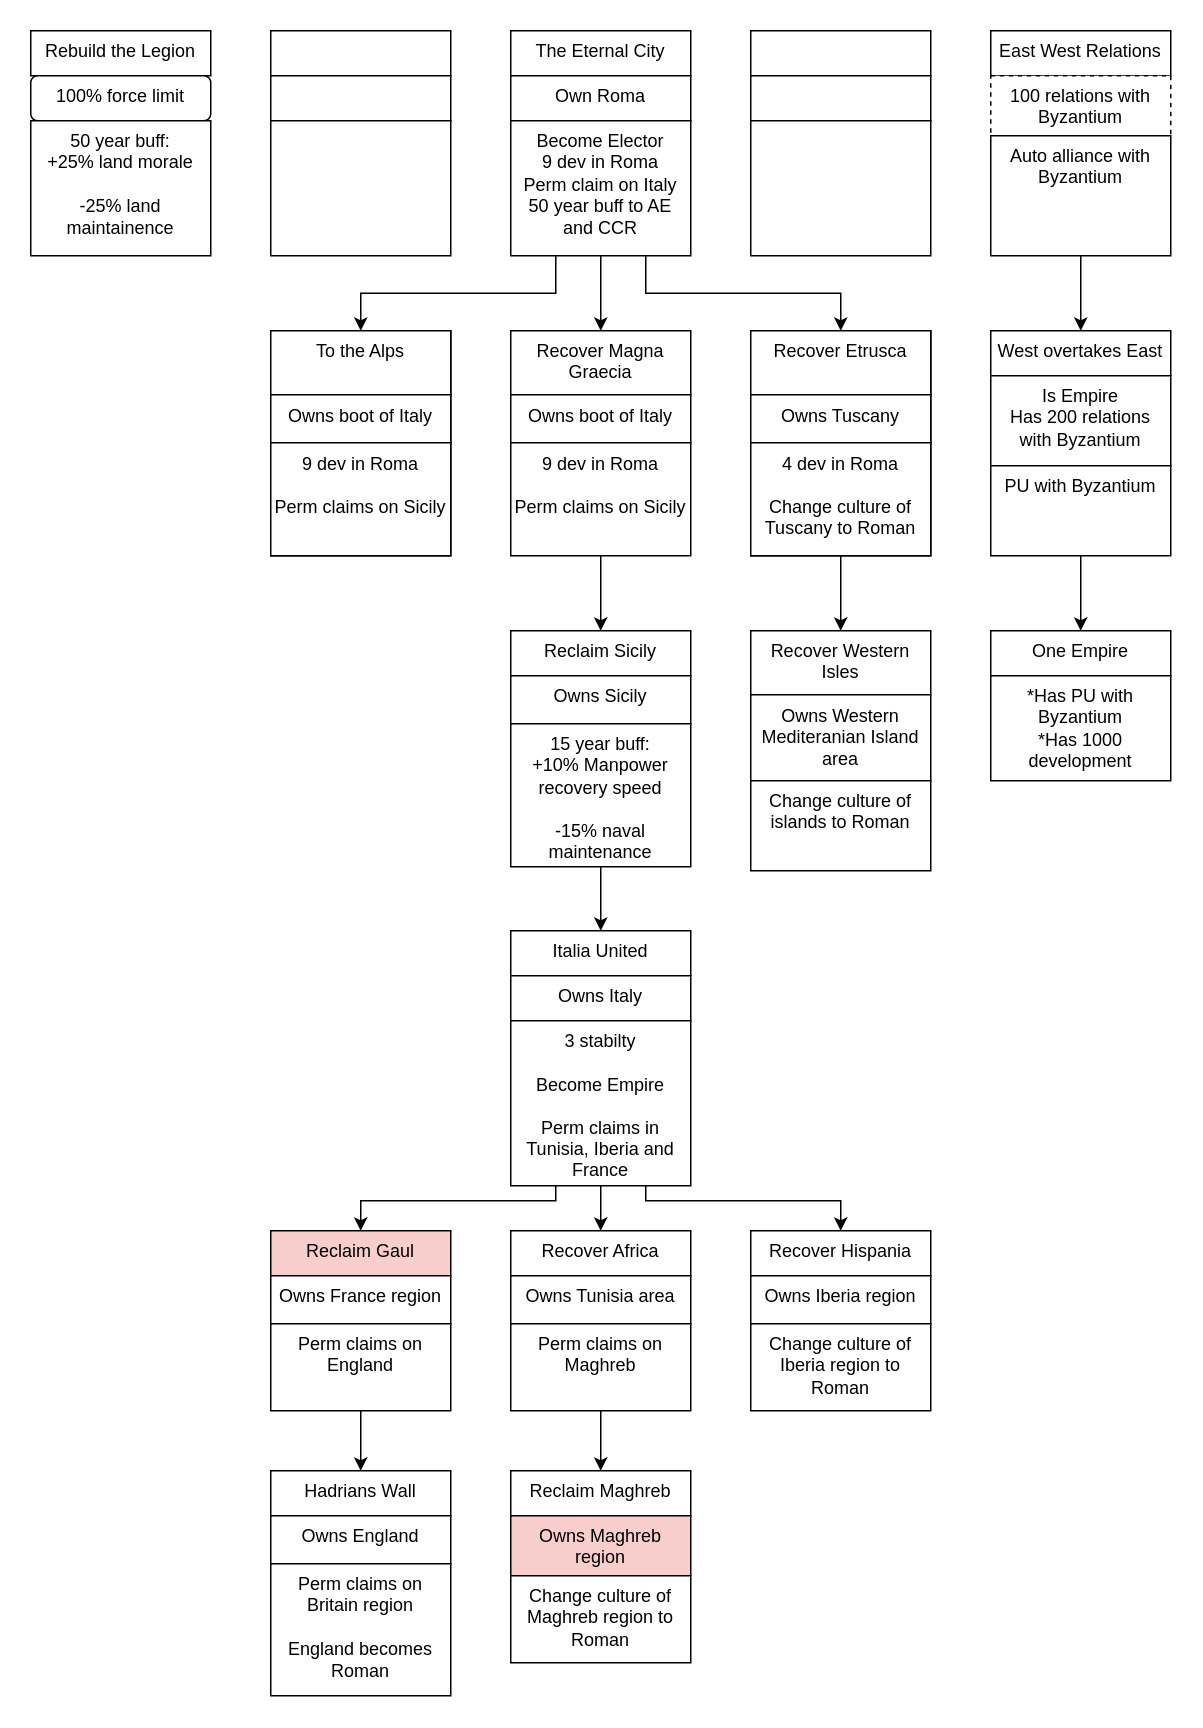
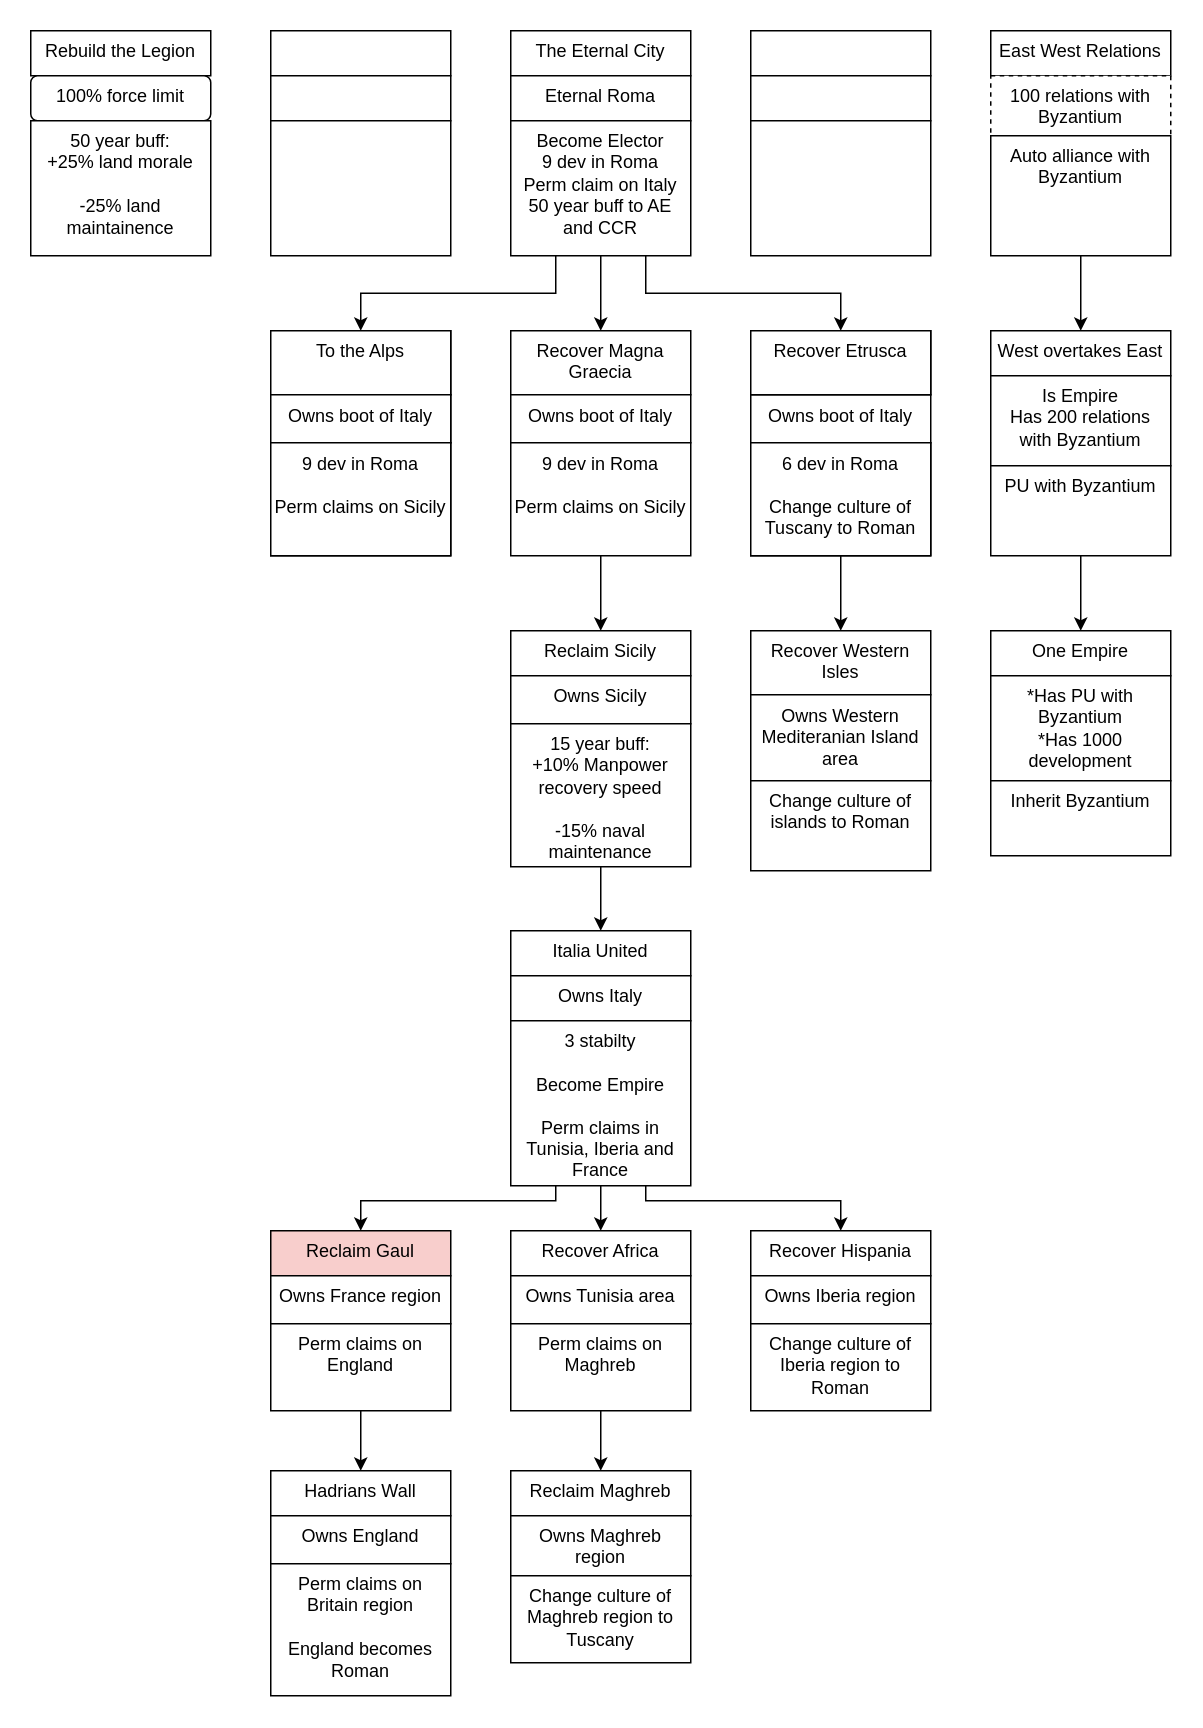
node "Own Roma": label "Own Roma" -> "Eternal Roma"
node "Owns Tuscany": removed
node "4 dev in Roma Change culture of Tuscany to Roman": label "4 dev in Roma Change culture of Tuscany to Roman" -> "6 dev in Roma Change culture of Tuscany to Roman"
node "Inherit Byzantium": added
node "Owns Maghreb region": fillcolor #f8cecc -> #ffffff
node "Change culture of Maghreb region to Roman": label "Change culture of Maghreb region to Roman" -> "Change culture of Maghreb region to Tuscany"
